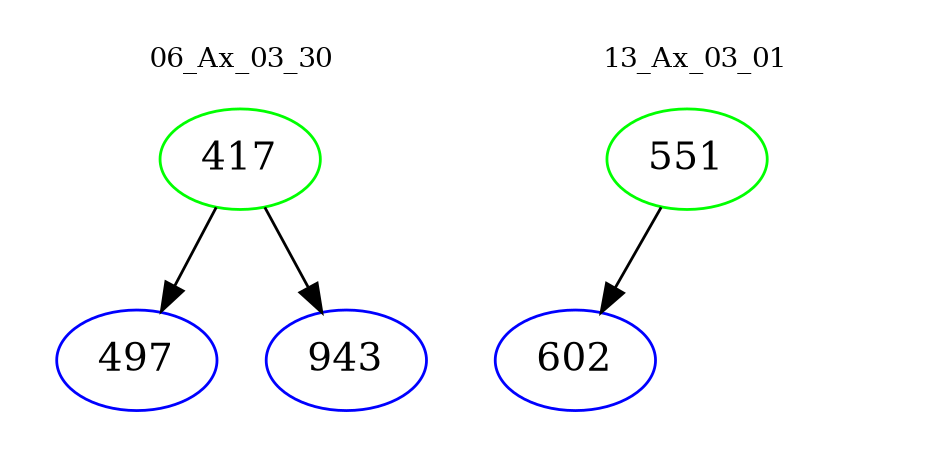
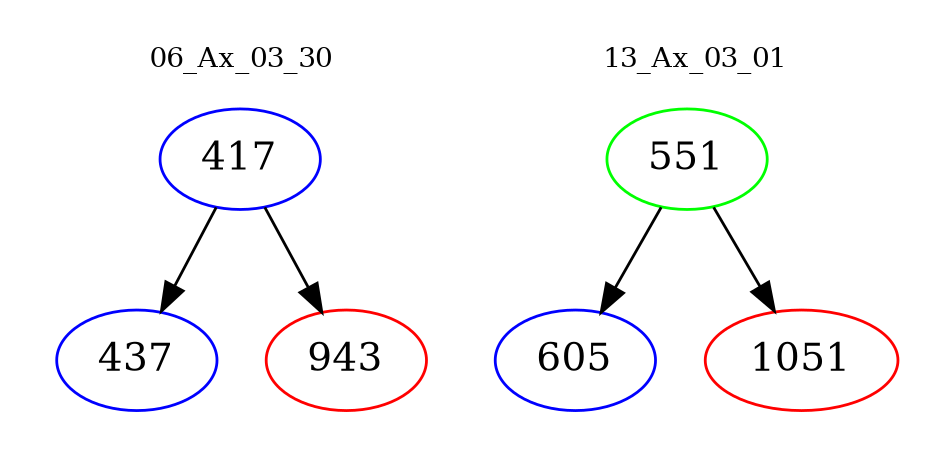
node "417": color green -> blue
node "497": label "497" -> "437"
node "943": color blue -> red
node "602": label "602" -> "605"
node "1051": added
